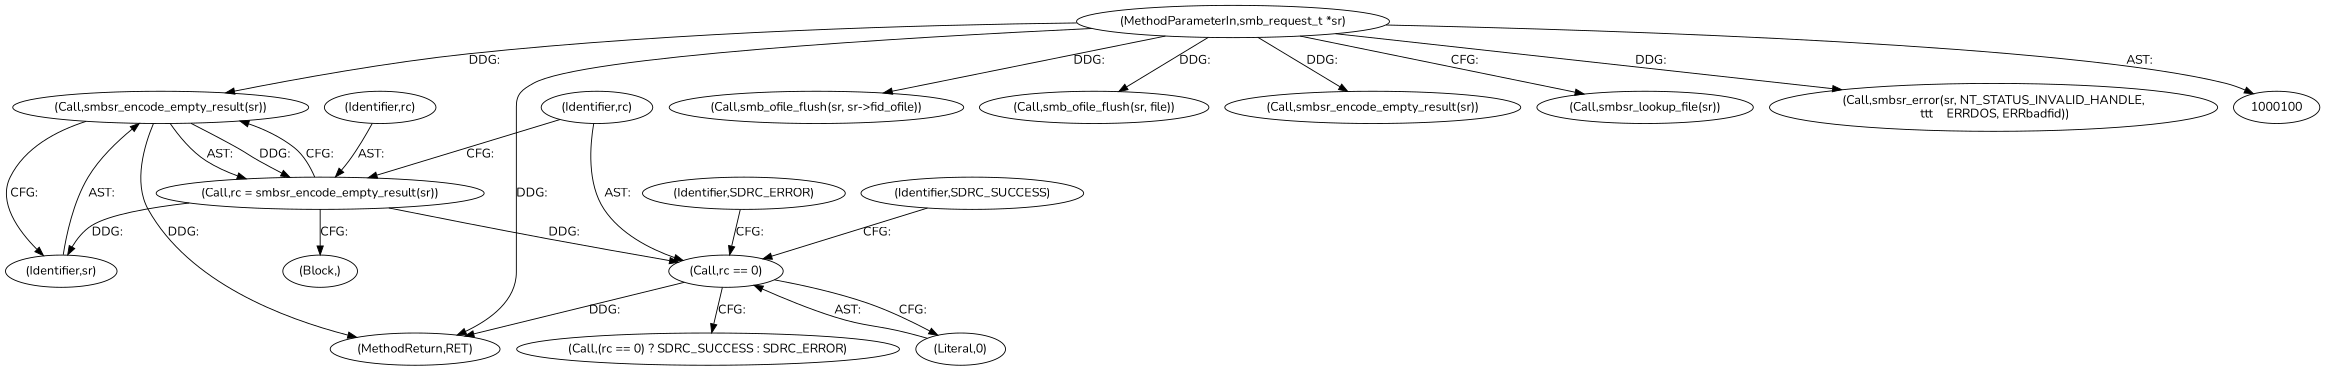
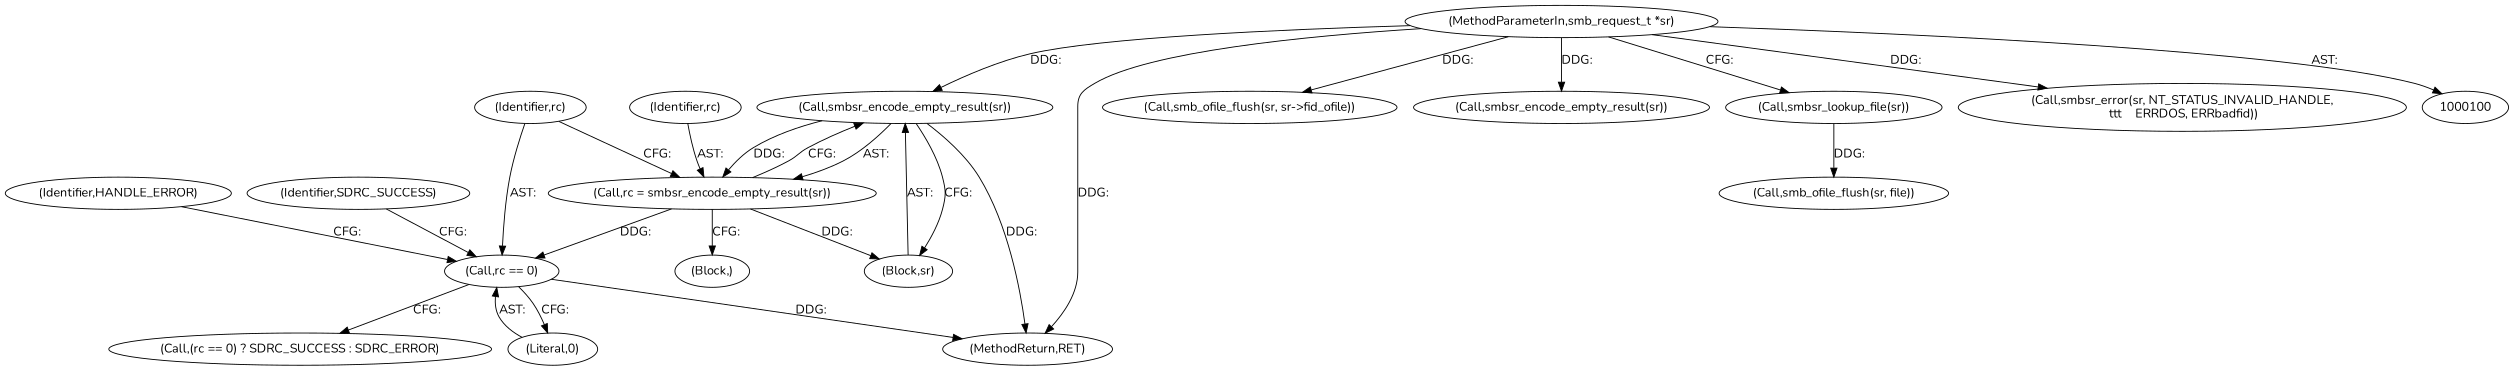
edge "(MethodParameterIn,smb_request_t *sr)" -> "(Call,smb_ofile_flush(sr, file))": now "(Call,smbsr_lookup_file(sr))" -> "(Call,smb_ofile_flush(sr, file))"
node "(Identifier,SDRC_ERROR)": label "(Identifier,SDRC_ERROR)" -> "(Identifier,HANDLE_ERROR)"
node "(Identifier,sr)": label "(Identifier,sr)" -> "(Block,sr)"
